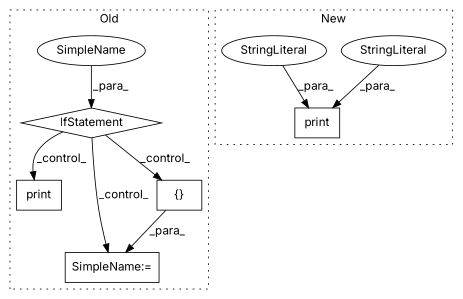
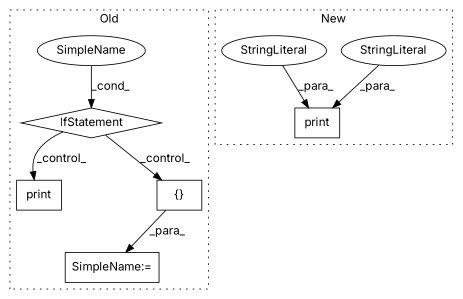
edge "SimpleName" -> "IfStatement": label "_para_" -> "_cond_"
edge "IfStatement" -> "SimpleName:=": removed, label "_control_"
